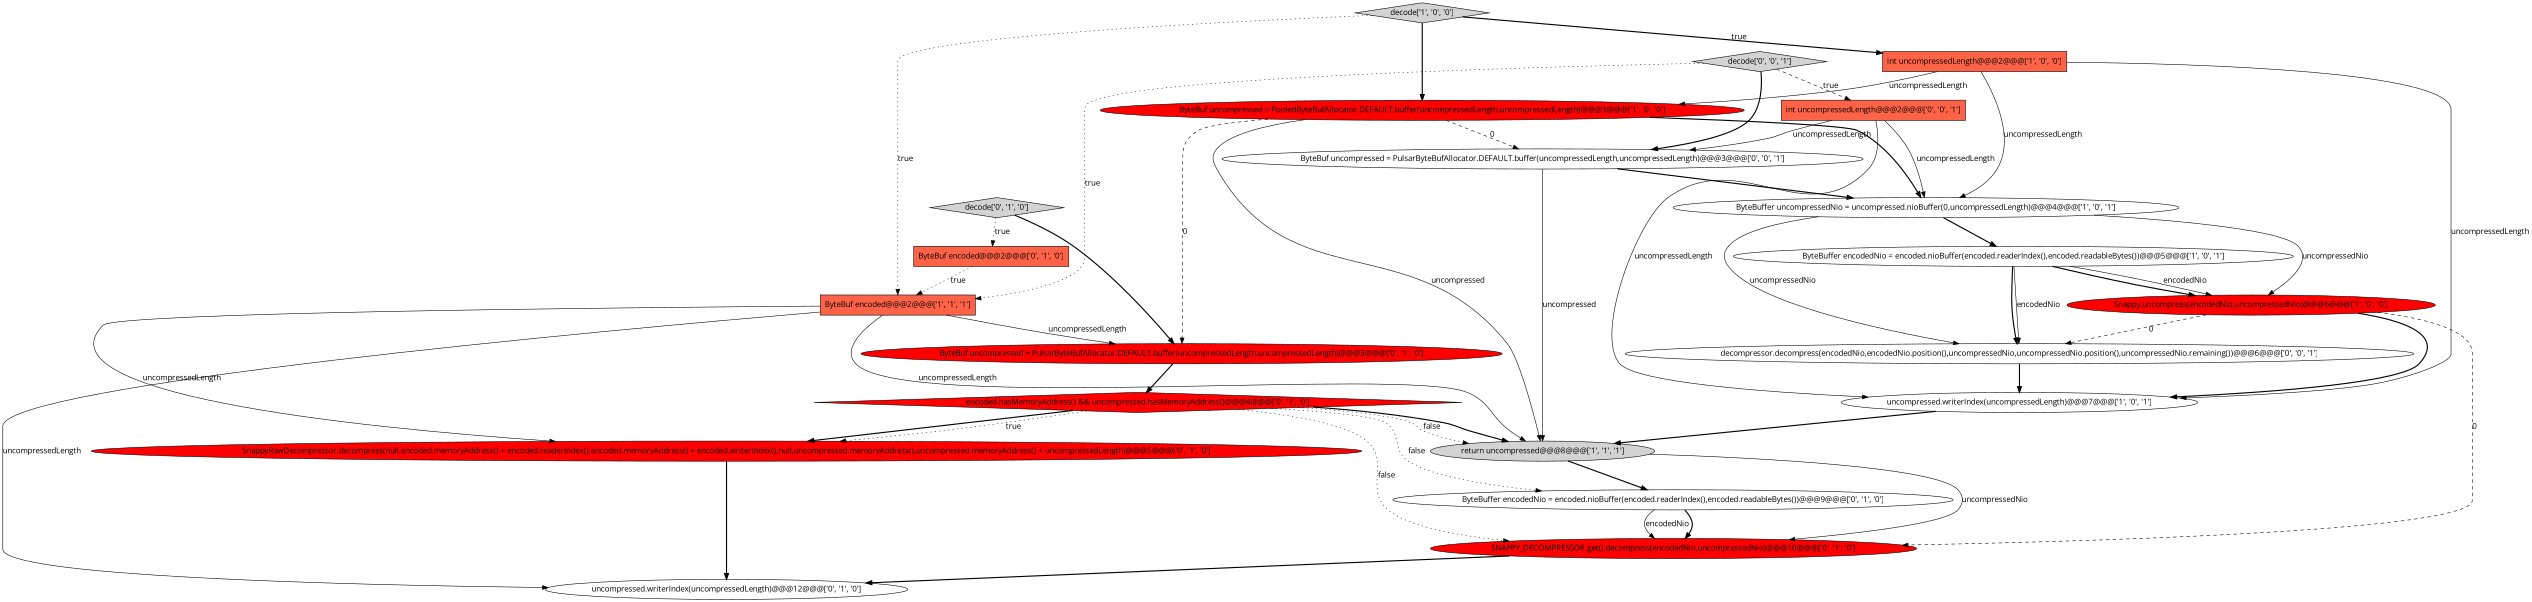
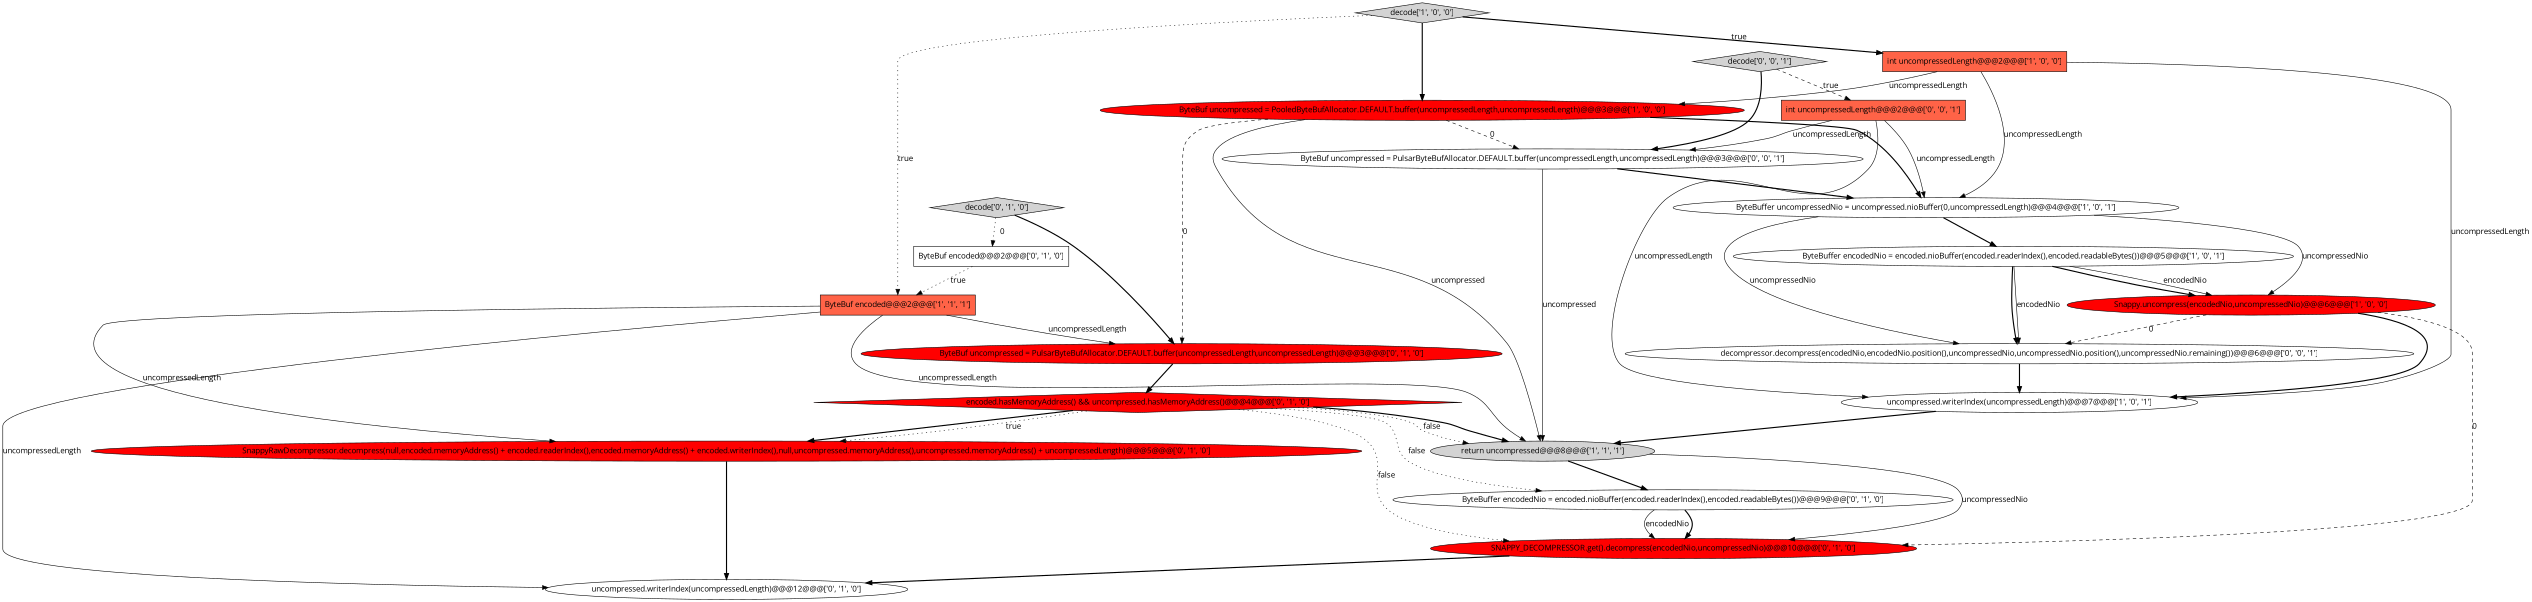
edge "decode['0', '0', '1']" -> "ByteBuf encoded@@@2@@@['1', '1', '1']": removed, label "true"
edge "decode['0', '1', '0']" -> "ByteBuf encoded@@@2@@@['0', '1', '0']": label "true" -> "0"
node "ByteBuf encoded@@@2@@@['0', '1', '0']": fillcolor tomato -> white
